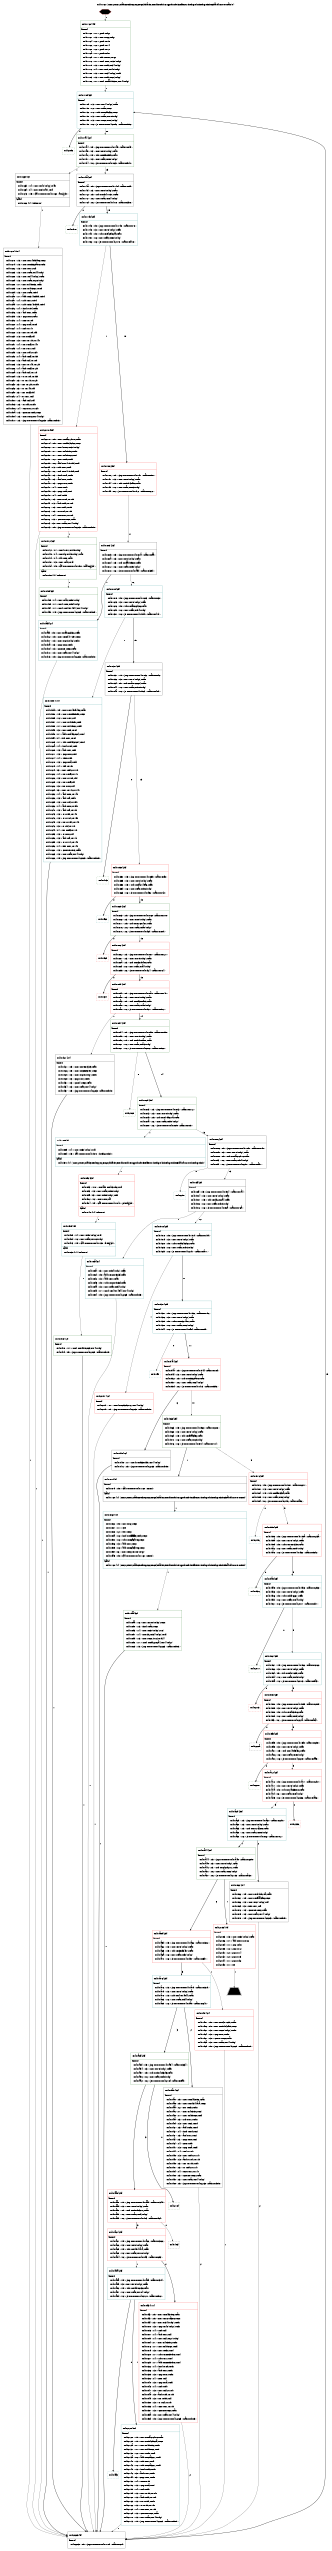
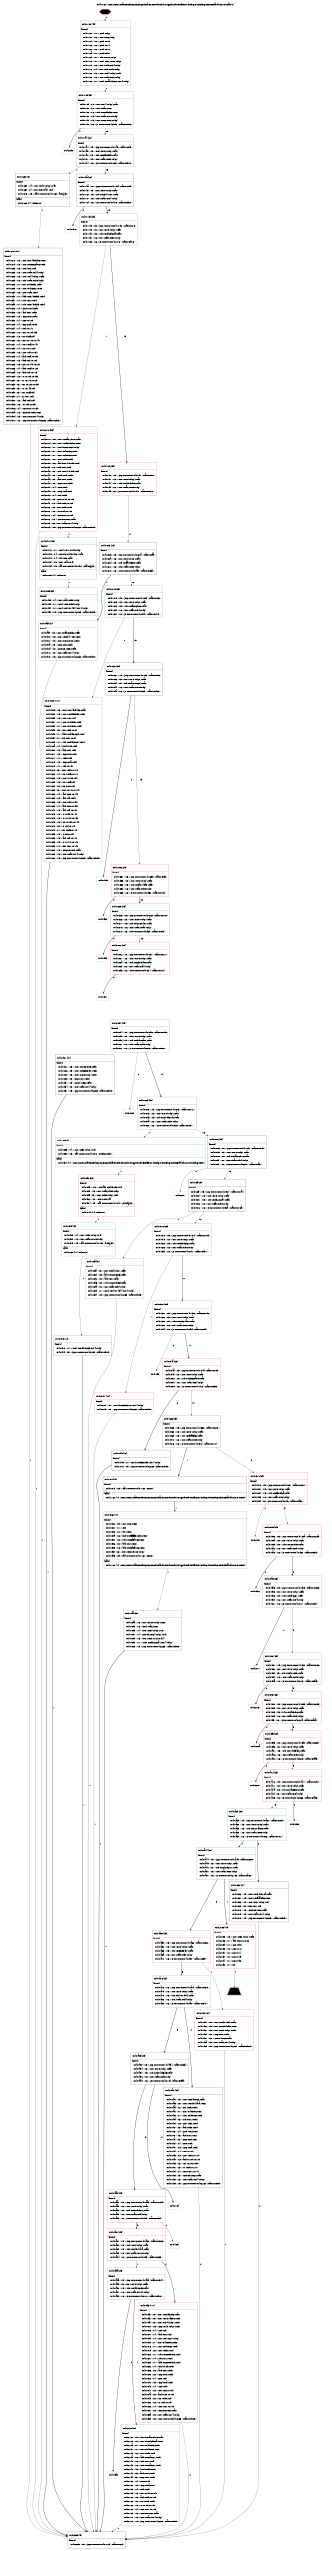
node "0x40189b [25]": removed
edge "0x402265 [5]" -> "0x40178d [23]": removed, label "19"
